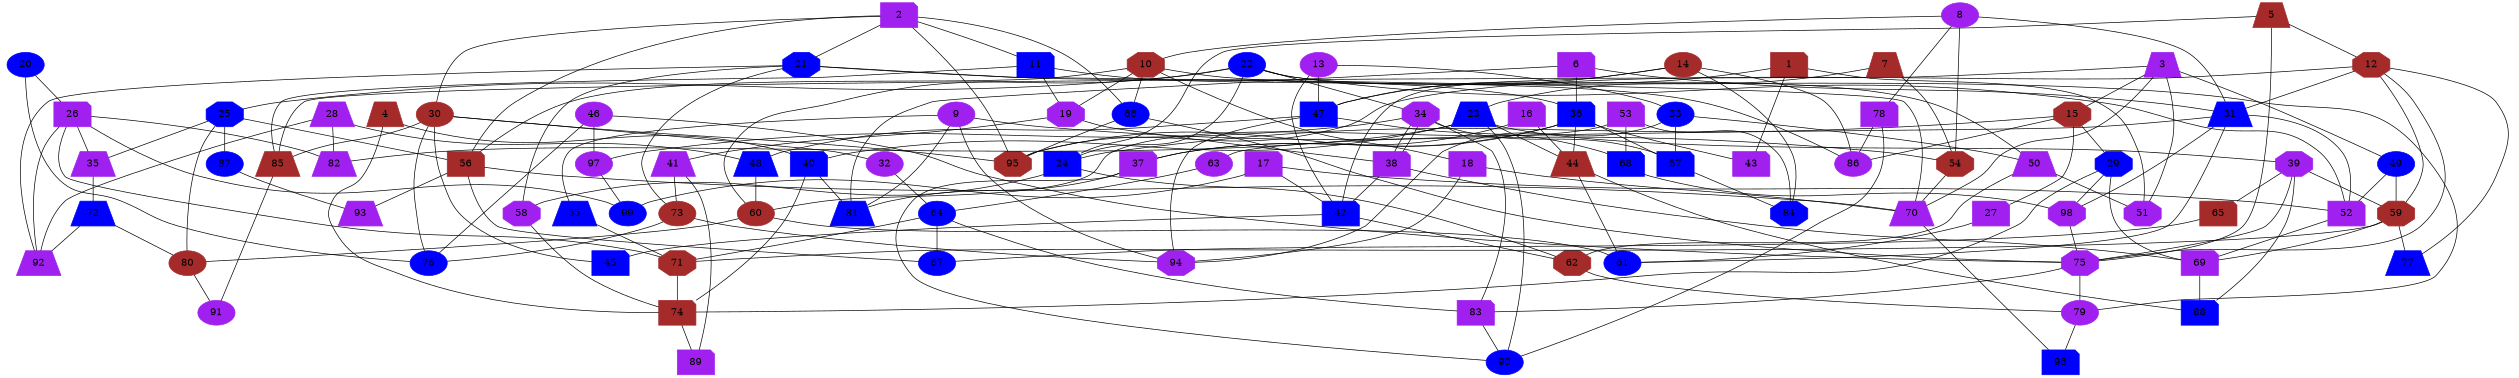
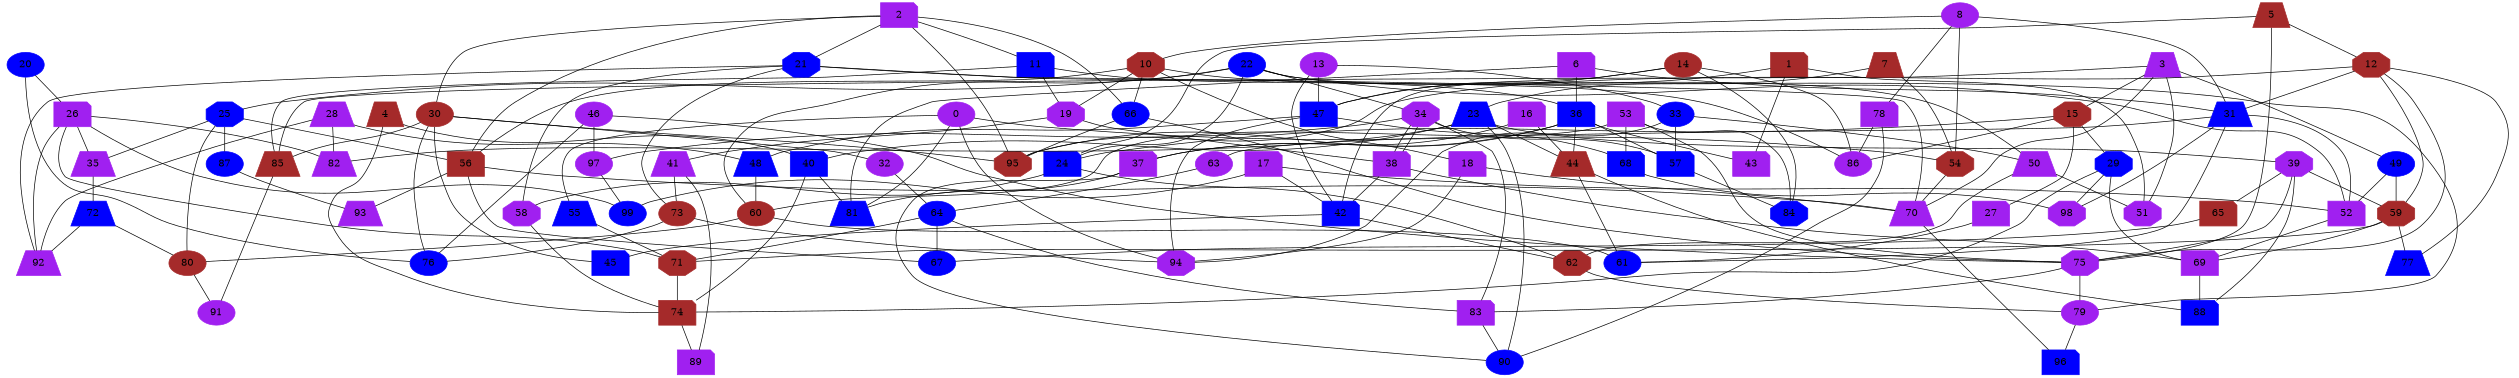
node "9": label "9" -> "0"
edge "98" -- "75": now "53" -- "75"
